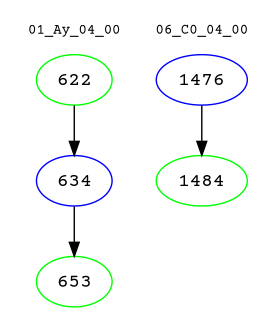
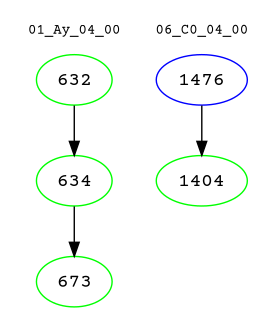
node "622": label "622" -> "632"
node "634": color blue -> green
node "1484": label "1484" -> "1404"
node "653": label "653" -> "673"
